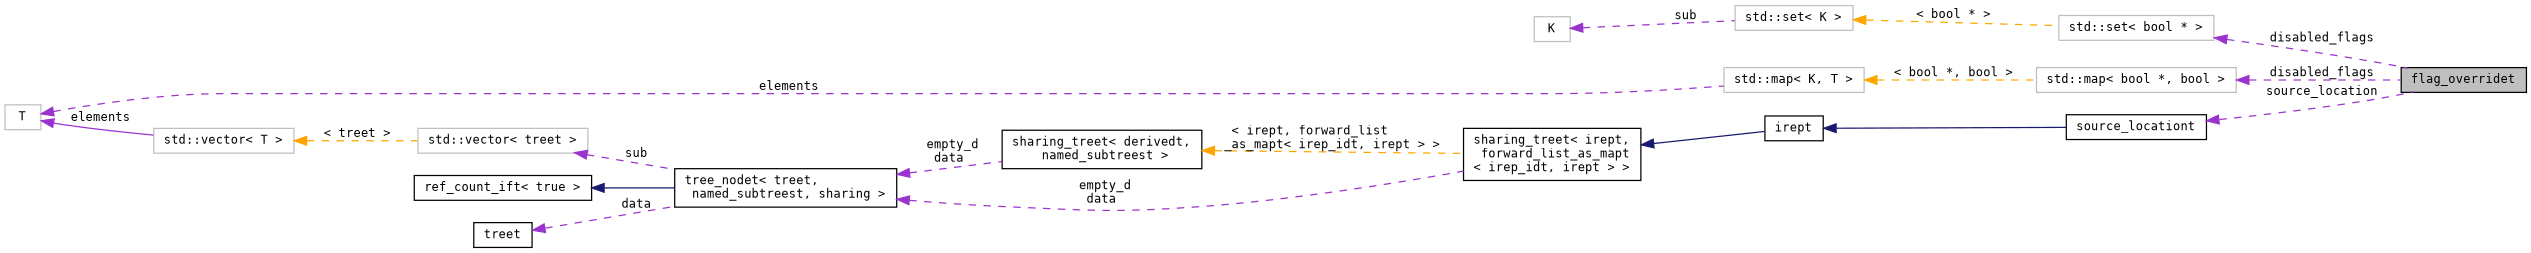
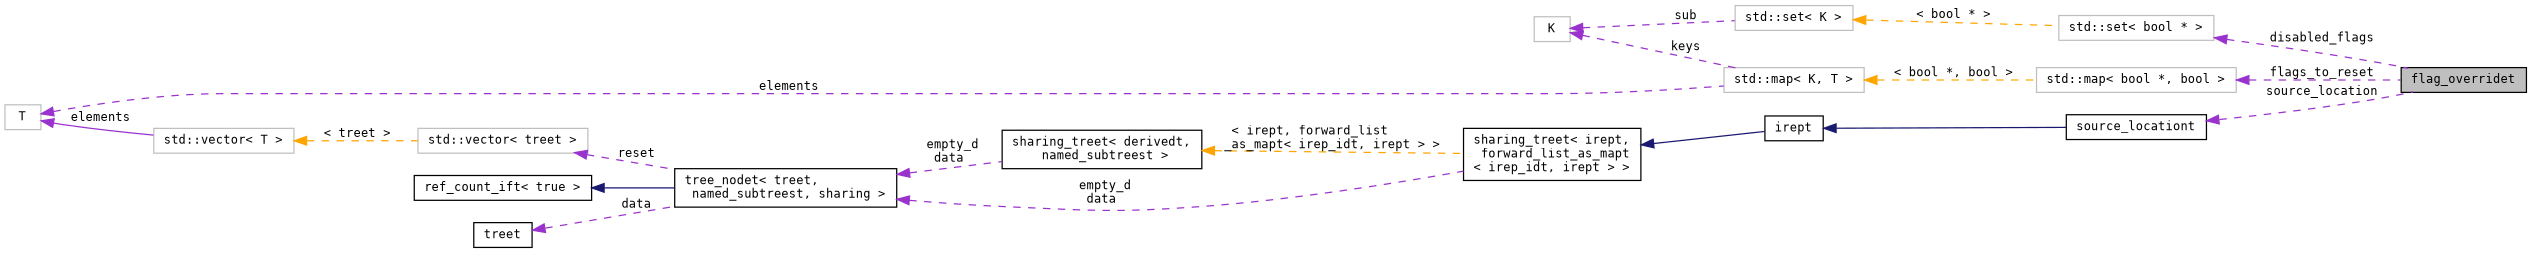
edge "std::map< K, T >" -> "K": added, label "keys"
edge "flag_overridet" -> "std::map< bool *, bool >": label " disabled_flags" -> " flags_to_reset"
edge "tree_nodet< treet, named_subtreest, sharing >" -> "std::vector< treet >": label " sub" -> " reset"
